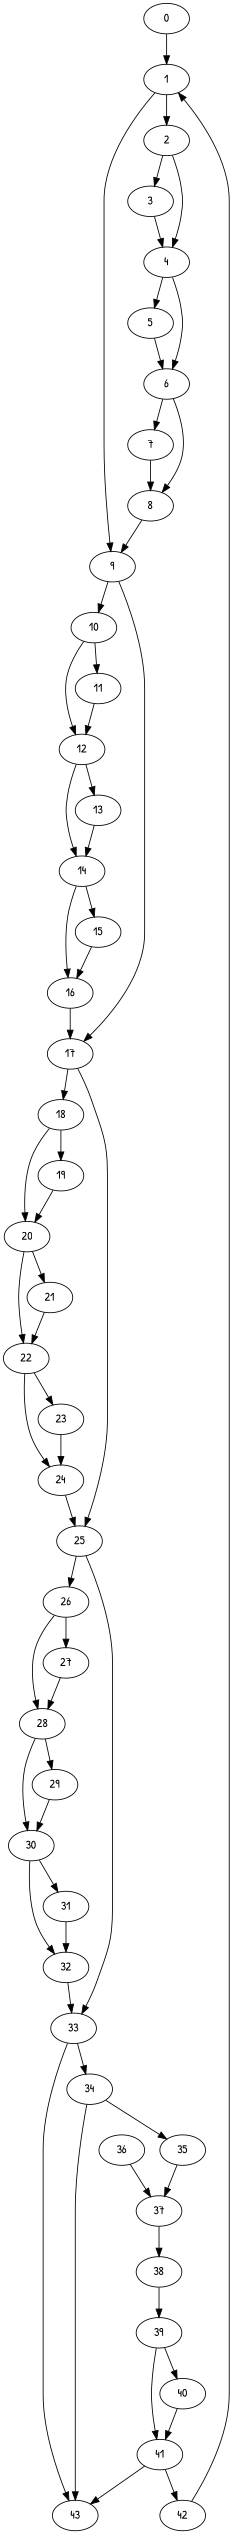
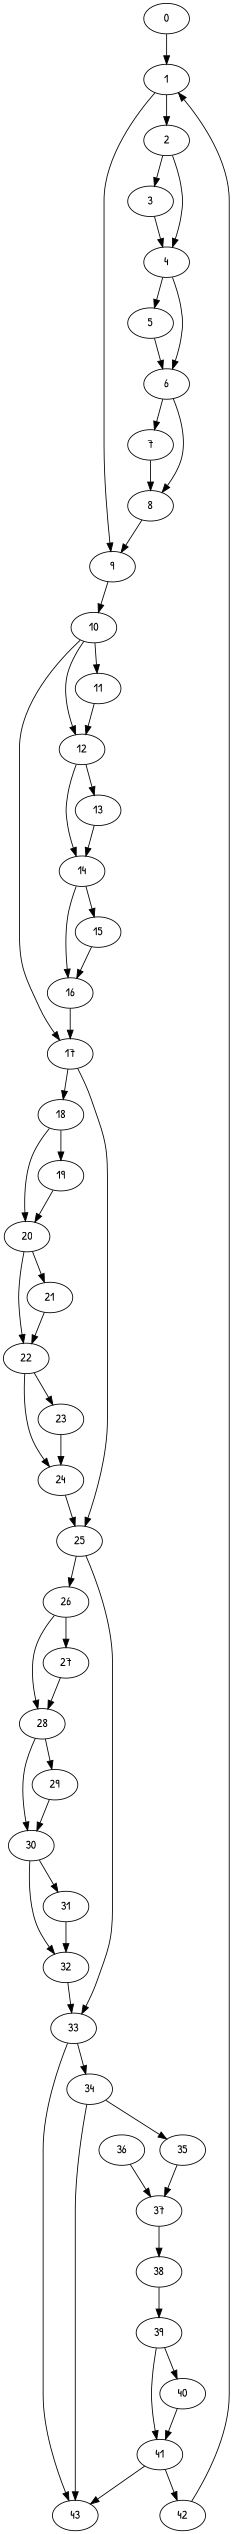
edge "9" -> "17": now "10" -> "17"
